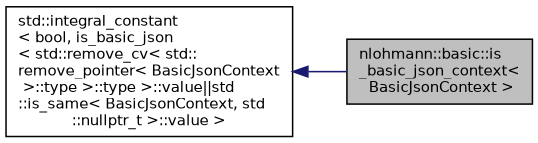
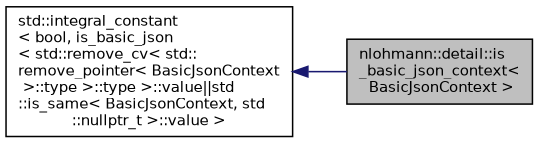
node "nlohmann::basic::is _basic_json_context< BasicJsonContext >": label "nlohmann::basic::is _basic_json_context< BasicJsonContext >" -> "nlohmann::detail::is _basic_json_context< BasicJsonContext >"
